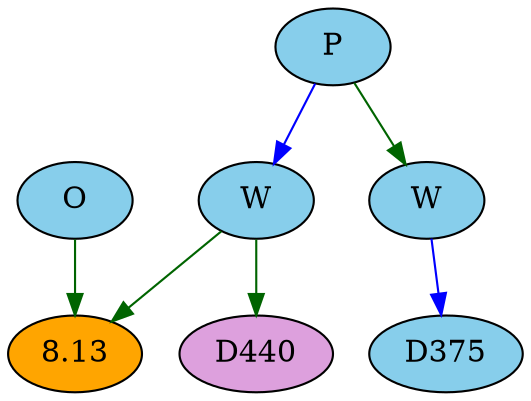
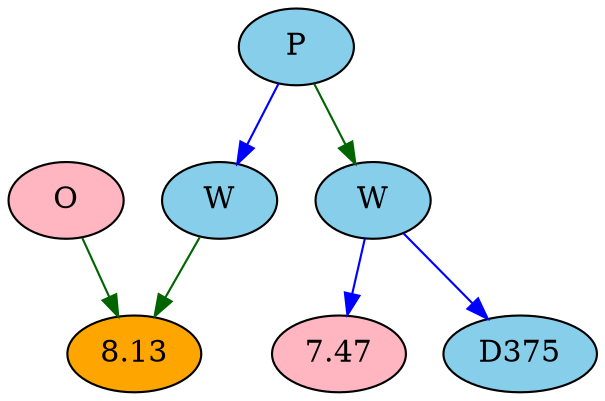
node "O": fillcolor skyblue -> lightpink
node "D440": removed
node "7.47": added
